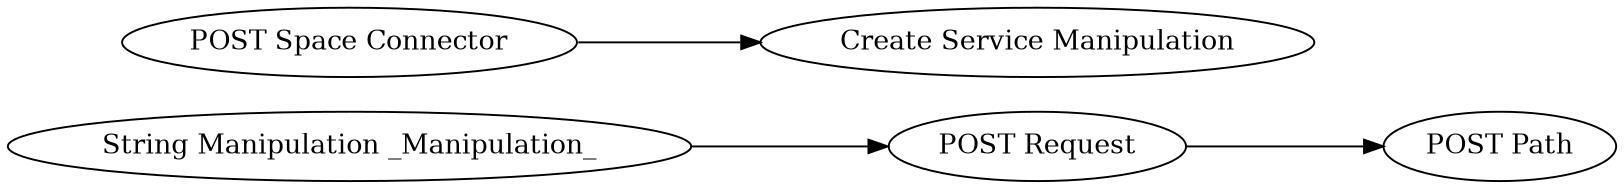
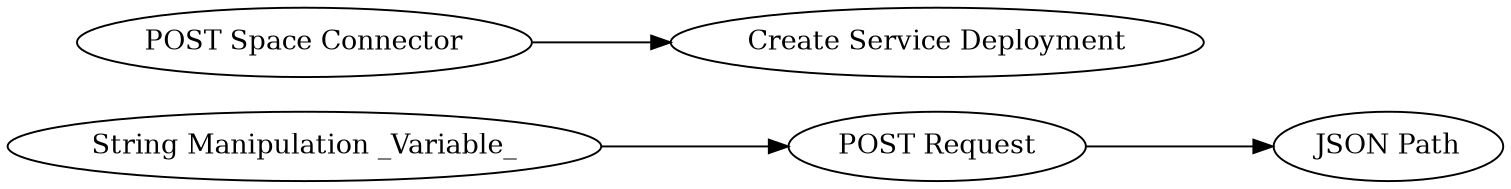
node "Create Service Manipulation": label "Create Service Manipulation" -> "Create Service Deployment"
node "String Manipulation _Manipulation_": label "String Manipulation _Manipulation_" -> "String Manipulation _Variable_"
node "POST Path": label "POST Path" -> "JSON Path"
